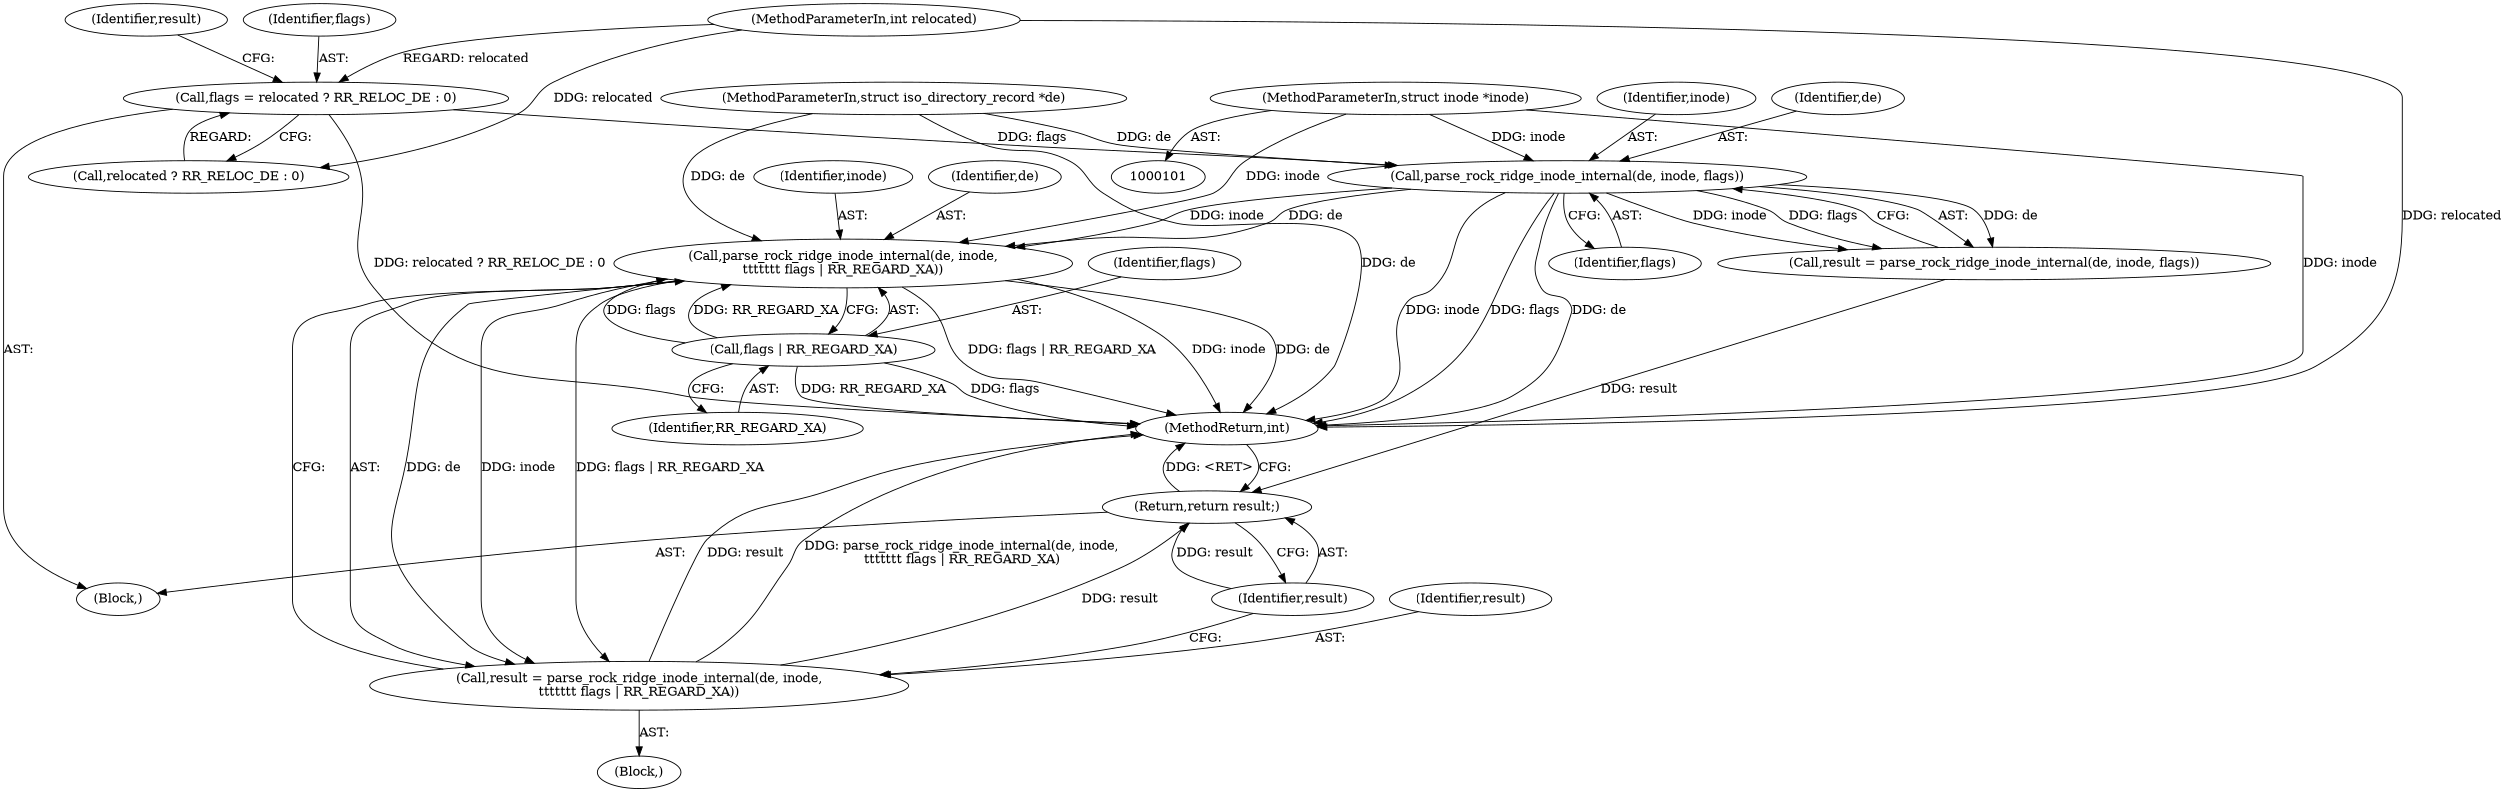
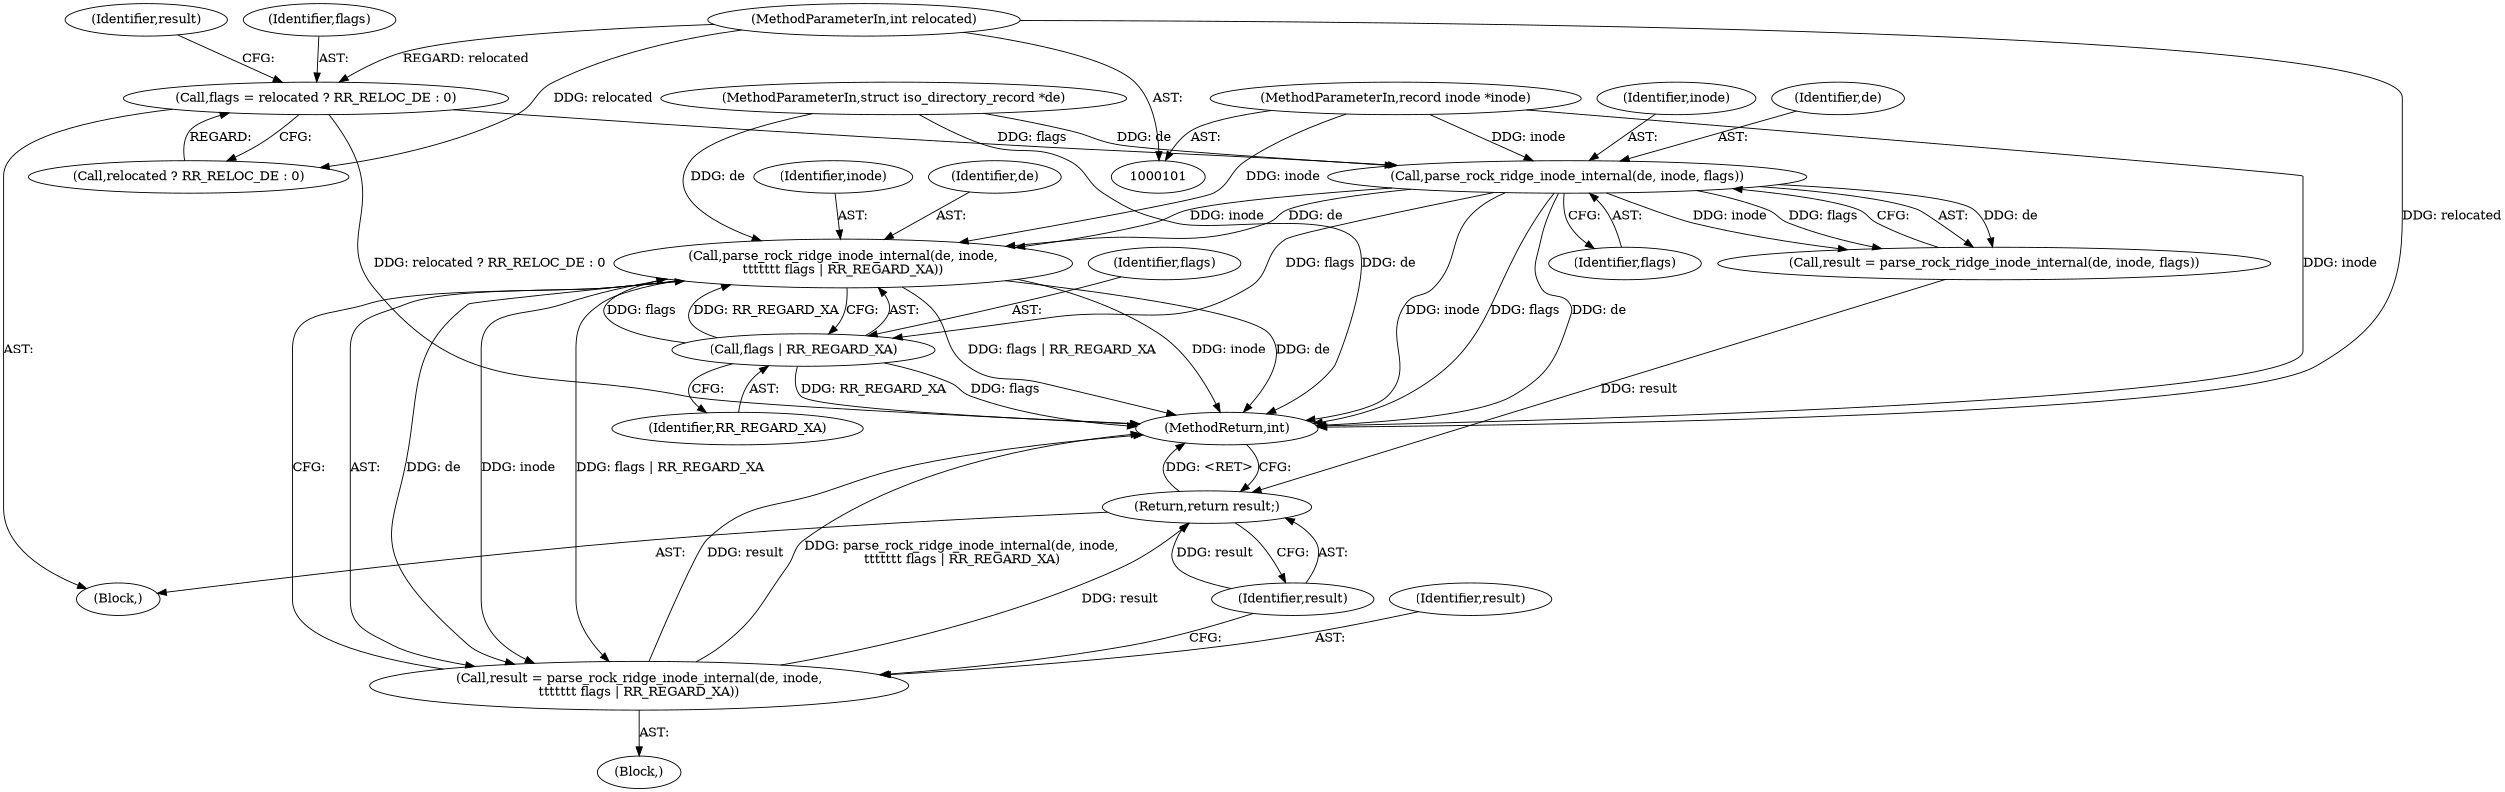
edge "(MethodParameterIn,int relocated)" -> "1000101": added, label "AST:"
node "(MethodParameterIn,struct inode *inode)": label "(MethodParameterIn,struct inode *inode)" -> "(MethodParameterIn,record inode *inode)"
edge "(Call,parse_rock_ridge_inode_internal(de, inode, flags))" -> "(Call,flags | RR_REGARD_XA)": added, label "DDG: flags"
